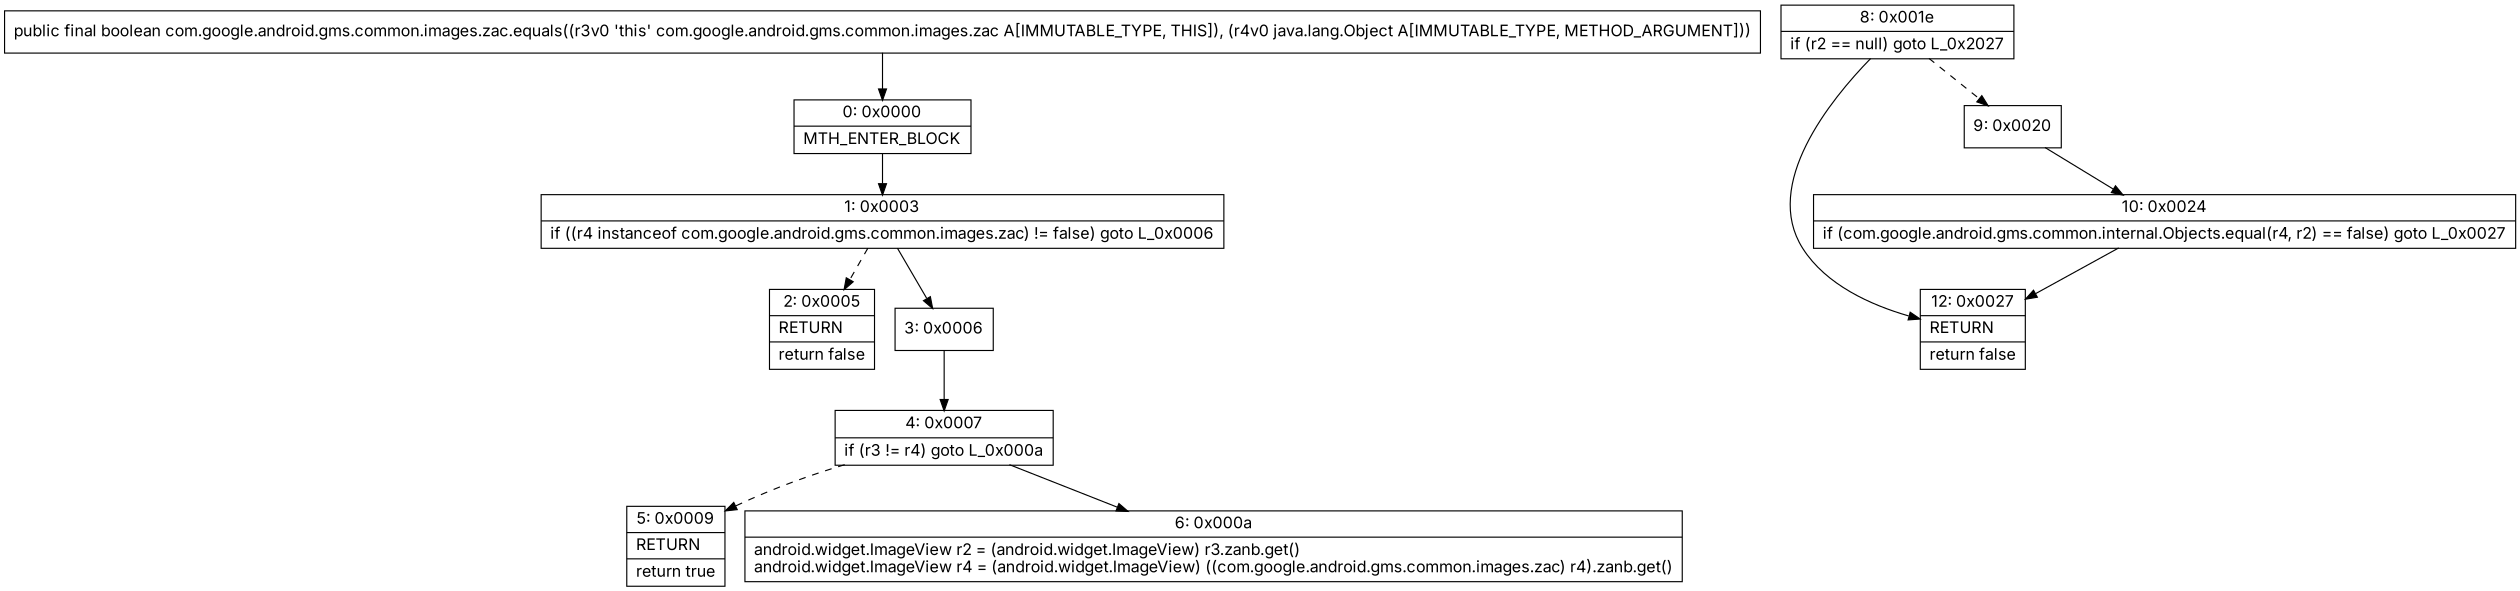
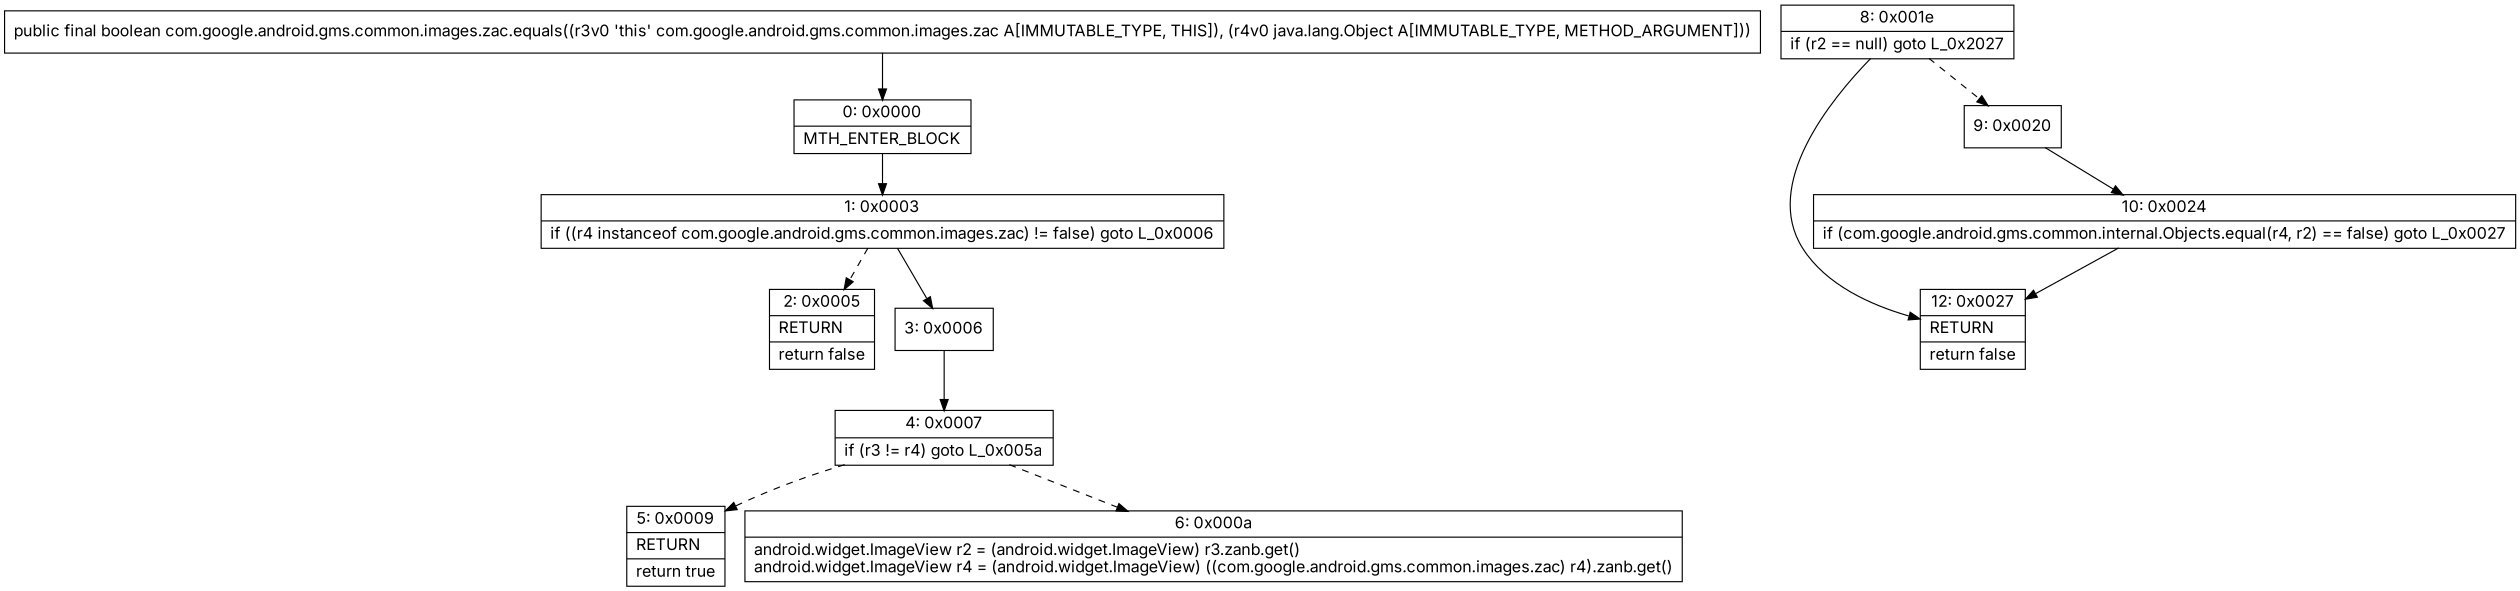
node "4: 0x0007": text "if (r3 != r4) goto L_0x000a" -> "if (r3 != r4) goto L_0x005a"
edge "4: 0x0007" -> "6: 0x000a": style solid -> dashed
